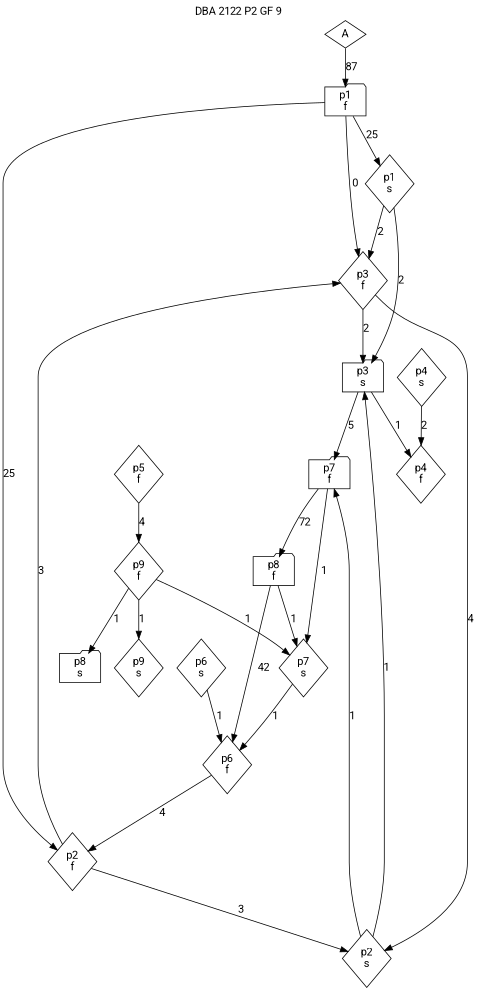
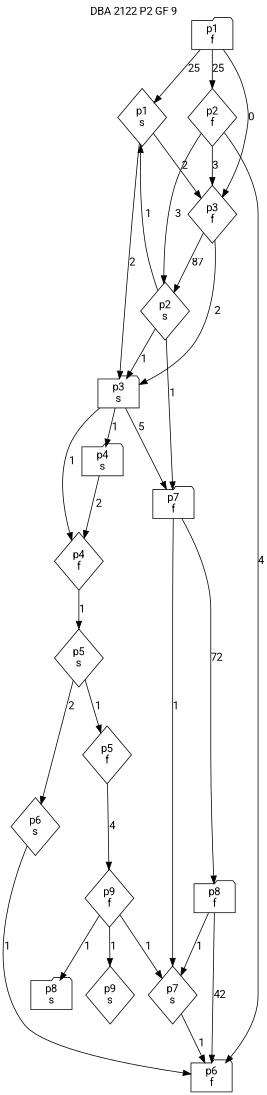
node "A": removed
edge "p2 s" -> "p1 s": added, label "1"
node "p4 s": shape diamond -> folder
edge "p3 s" -> "p4 s": added, label "1"
edge "p3 f" -> "p2 s": label "4" -> "87"
node "p5 s": added
node "p6 f": shape diamond -> folder
edge "p6 f" -> "p2 f": reversed
